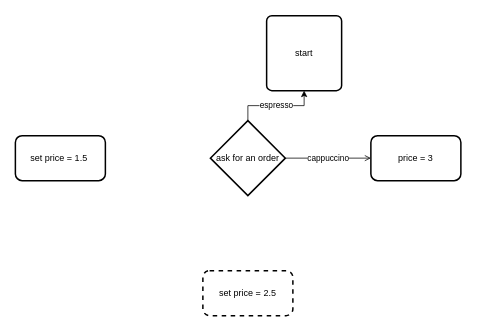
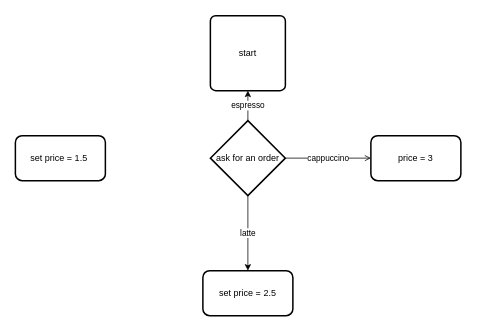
node "start": moved (304, 53) -> (248, 53)
edge "ask for an order" -> "set price = 2.5": added, label "latte"
node "set price = 2.5": style dashed -> solid
